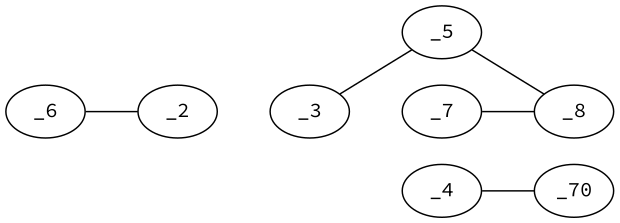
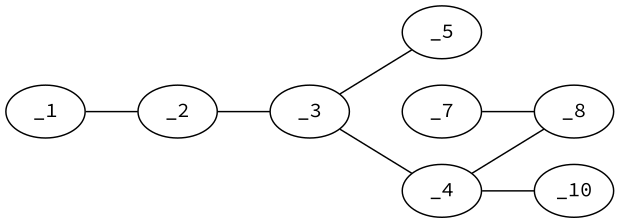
edge "_5" -- "_8": now "_4" -- "_8"
node "_6": label "_6" -> "_1"
edge "_2" -- "_3": added
edge "_3" -- "_4": added
node "_70": label "_70" -> "_10"
